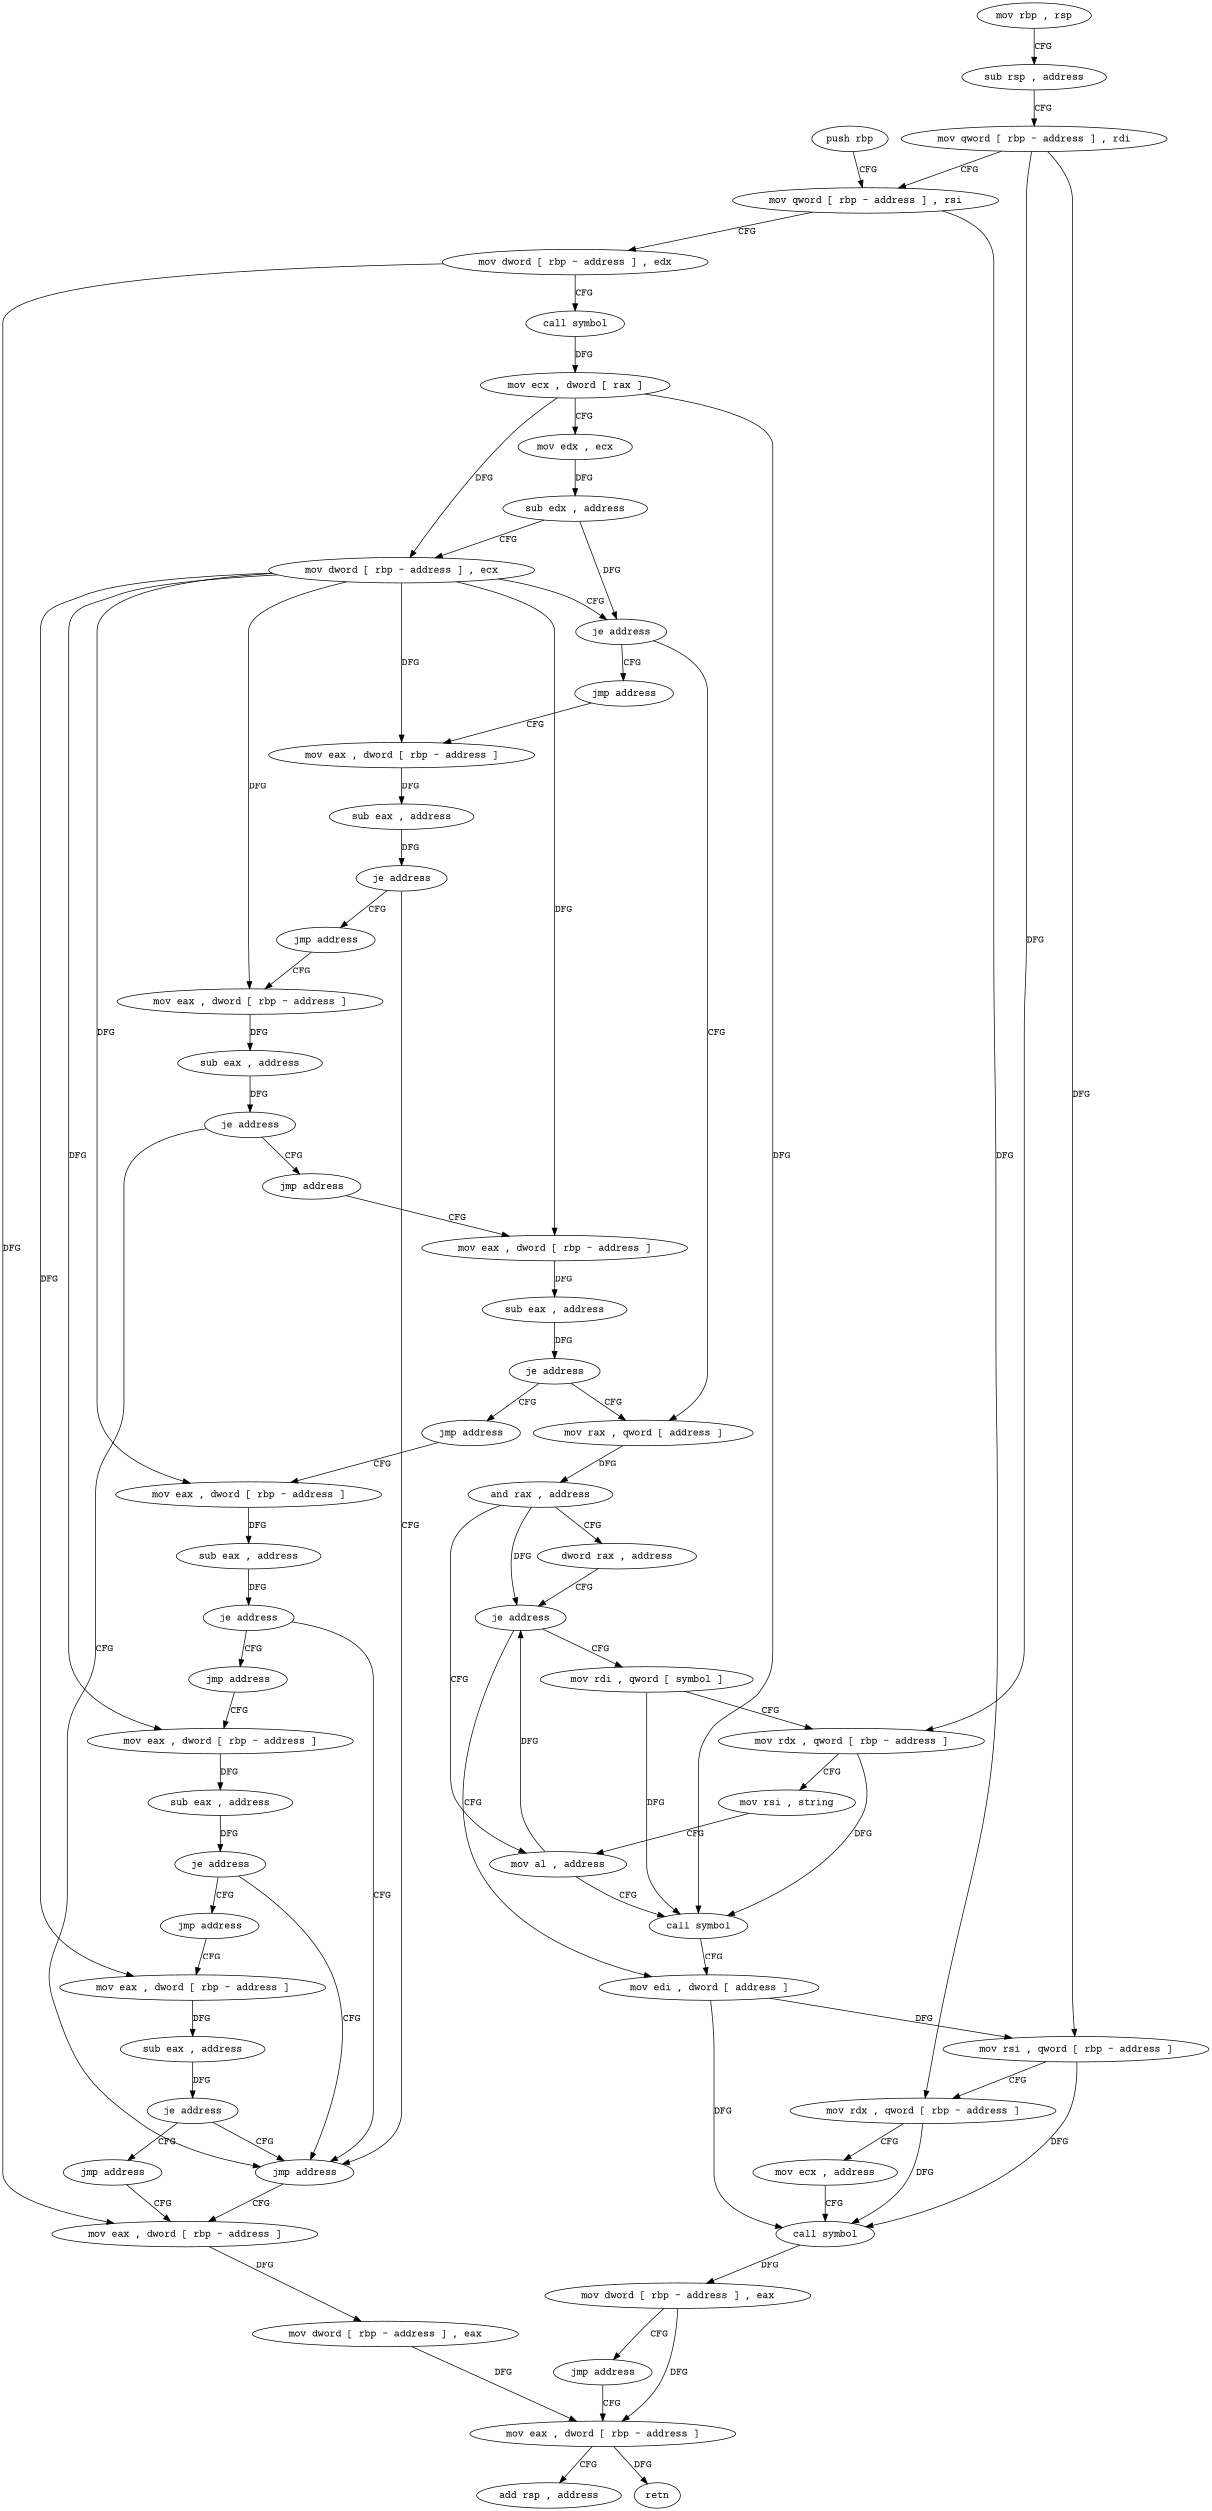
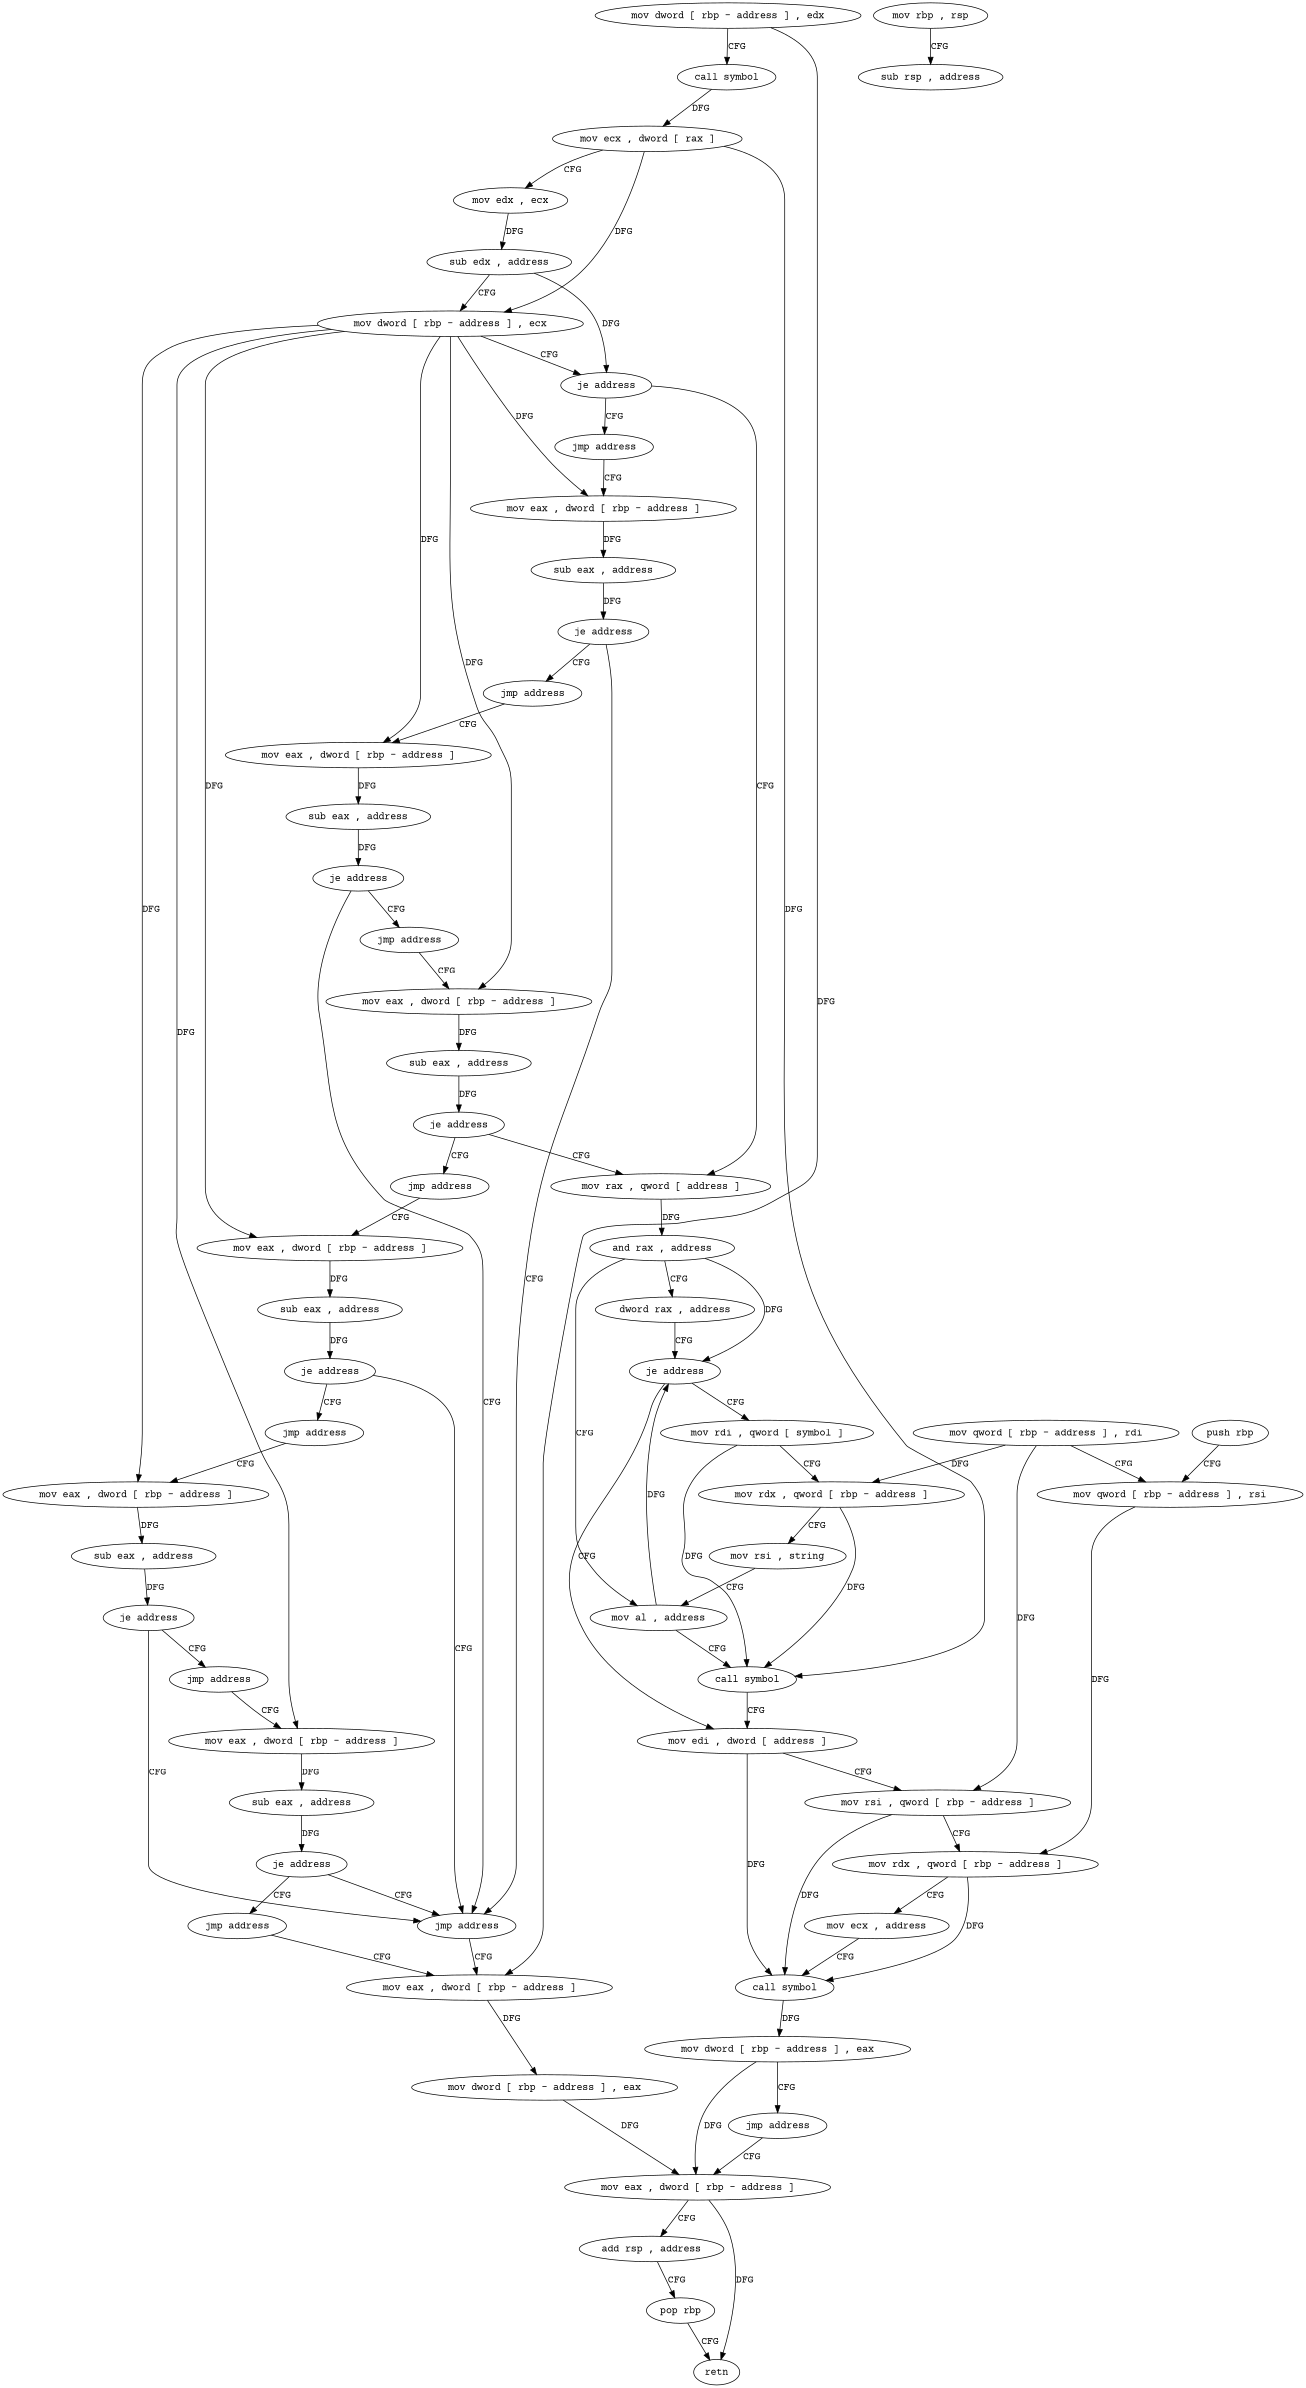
edge "sub rsp , address" -> "mov qword [ rbp - address ] , rdi": removed, label "CFG"
edge "mov qword [ rbp - address ] , rsi" -> "mov dword [ rbp - address ] , edx": removed, label "CFG"
edge "mov edi , dword [ address ]" -> "mov rsi , qword [ rbp - address ]": label "DFG" -> "CFG"
node "pop rbp": added
